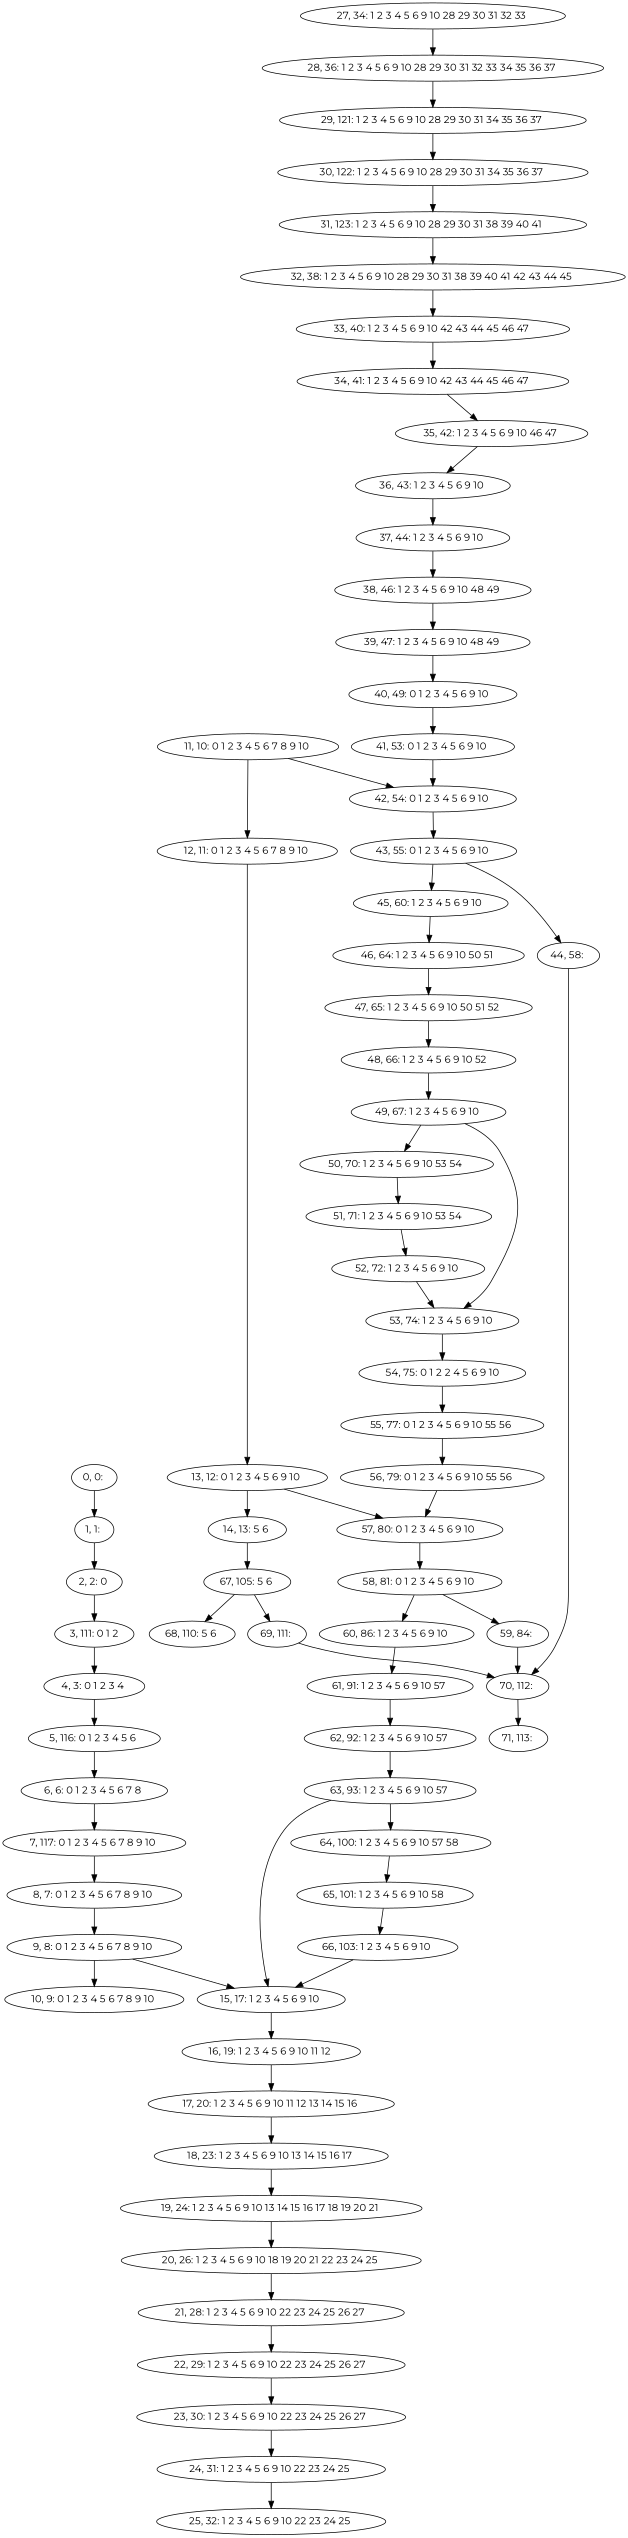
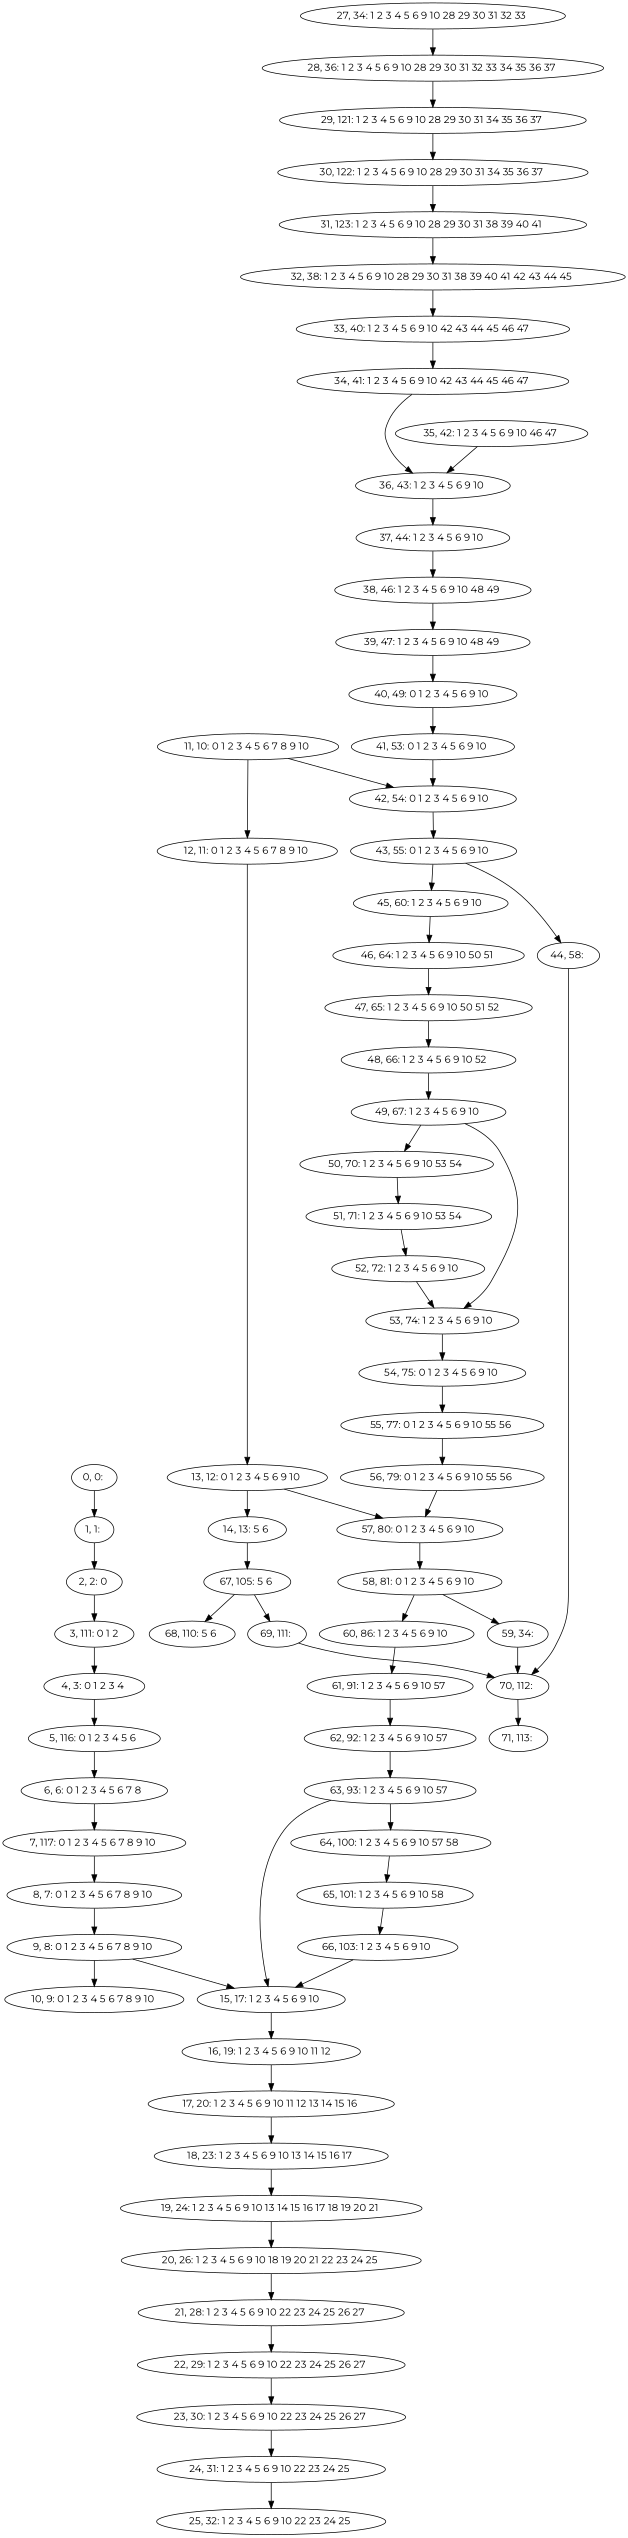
edge "34, 41: 1 2 3 4 5 6 9 10 42 43 44 45 46 47" -> "35, 42: 1 2 3 4 5 6 9 10 46 47": now "34, 41: 1 2 3 4 5 6 9 10 42 43 44 45 46 47" -> "36, 43: 1 2 3 4 5 6 9 10"
node "54, 75: 0 1 2 2 4 5 6 9 10": label "54, 75: 0 1 2 2 4 5 6 9 10" -> "54, 75: 0 1 2 3 4 5 6 9 10"
node "59, 84:": label "59, 84:" -> "59, 34:"
